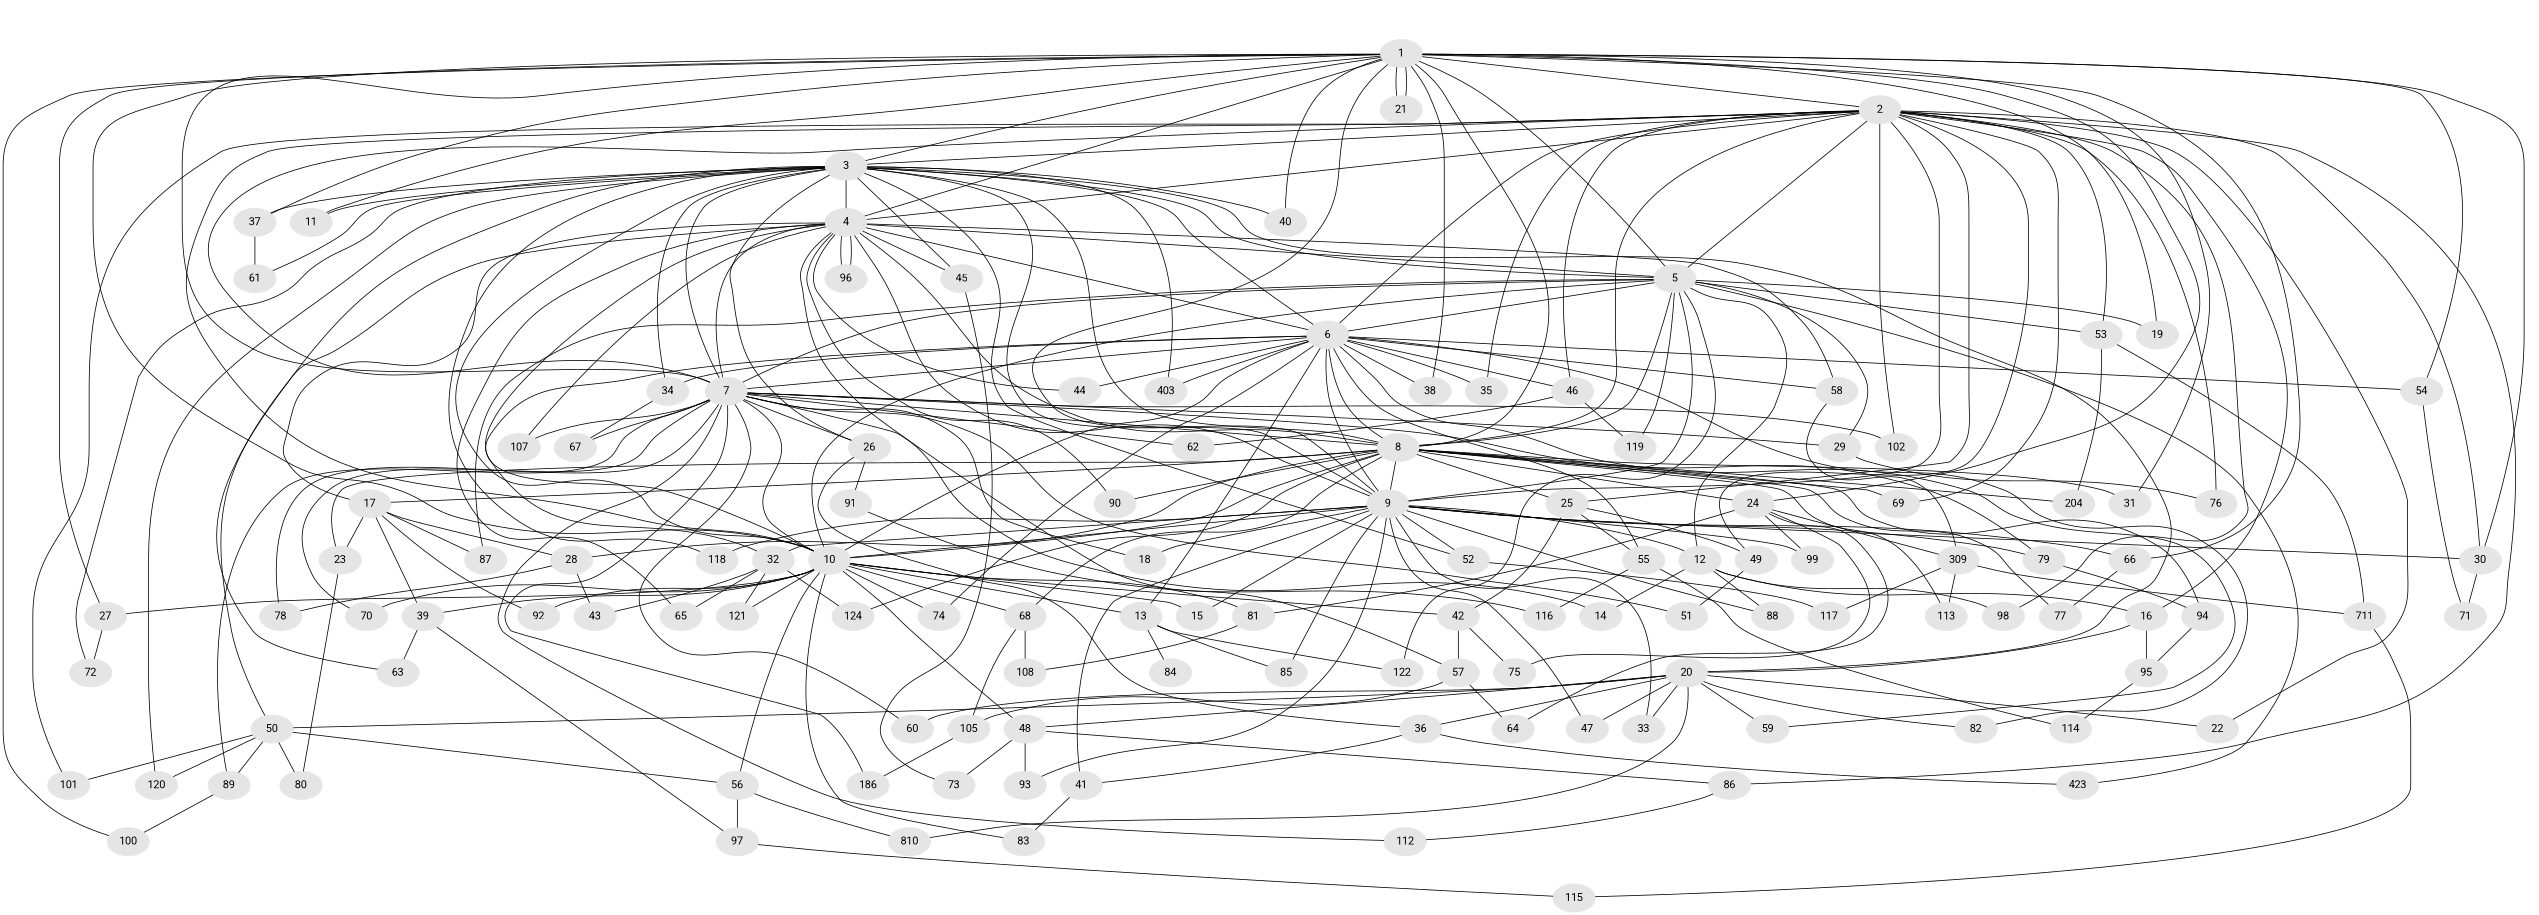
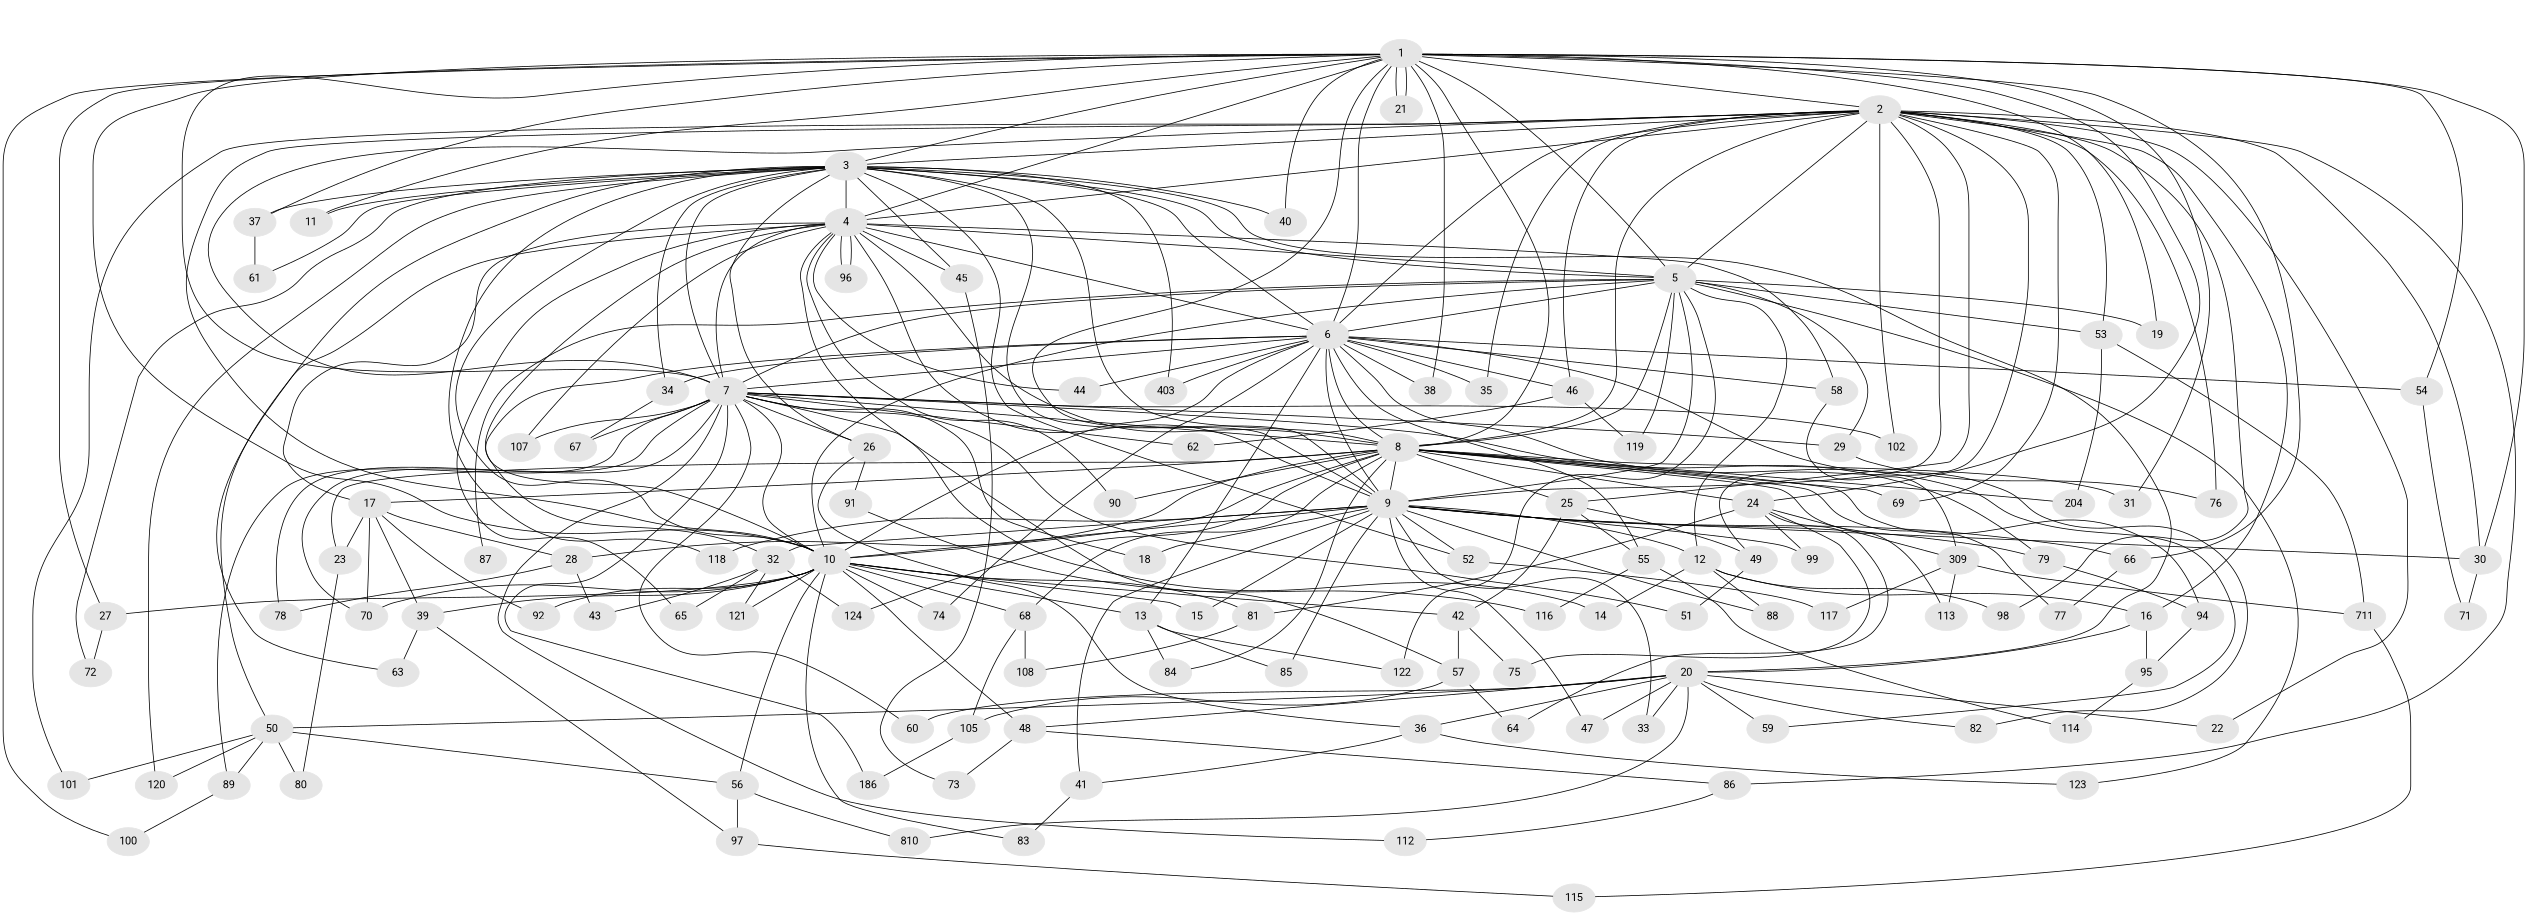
edge "1" -- "6": added
edge "17" -- "87": now "17" -- "70"
edge "8" -- "84": added
node "93": removed
node "423": label "423" -> "123"
